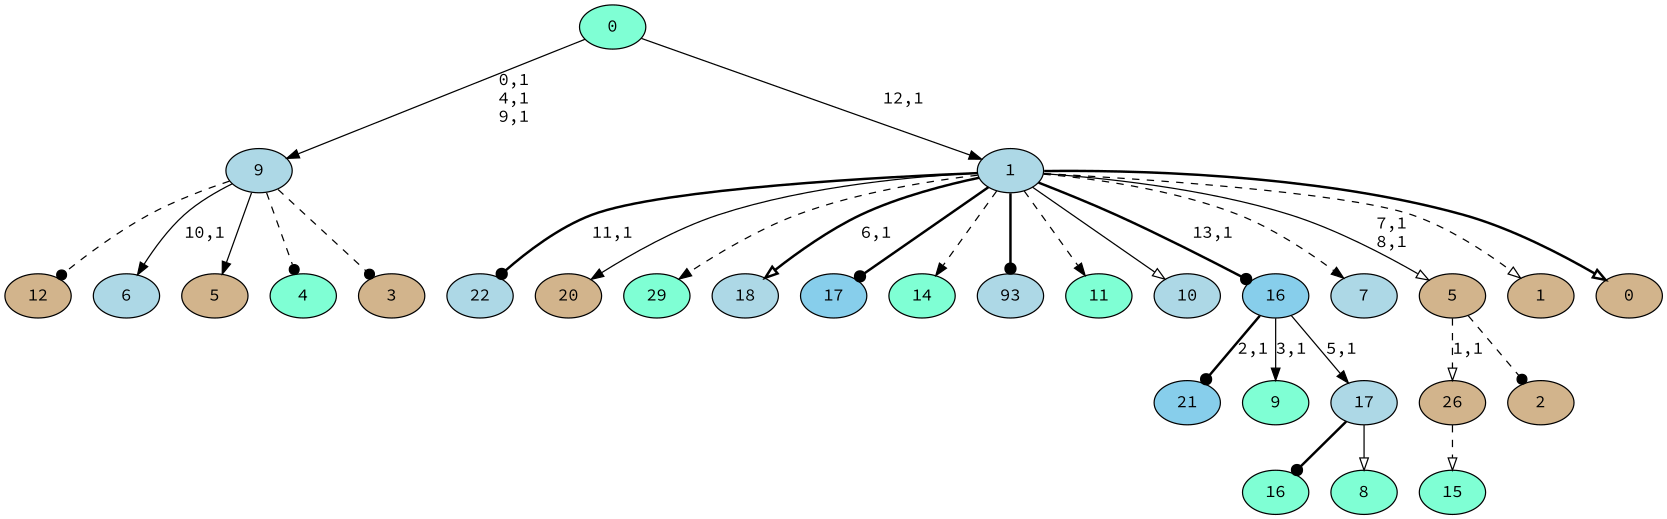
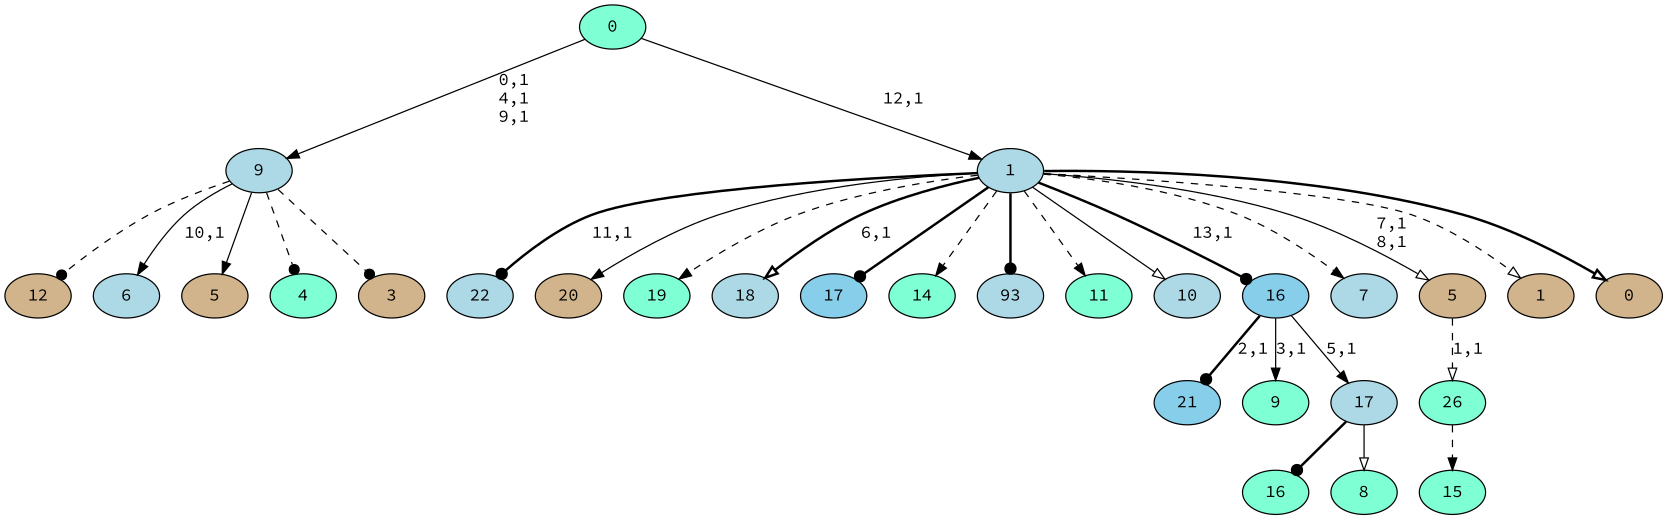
node "29": label "29" -> "19"
node "26": fillcolor tan -> aquamarine
node "2": removed
edge "26" -> "15": arrowhead onormal -> normal
